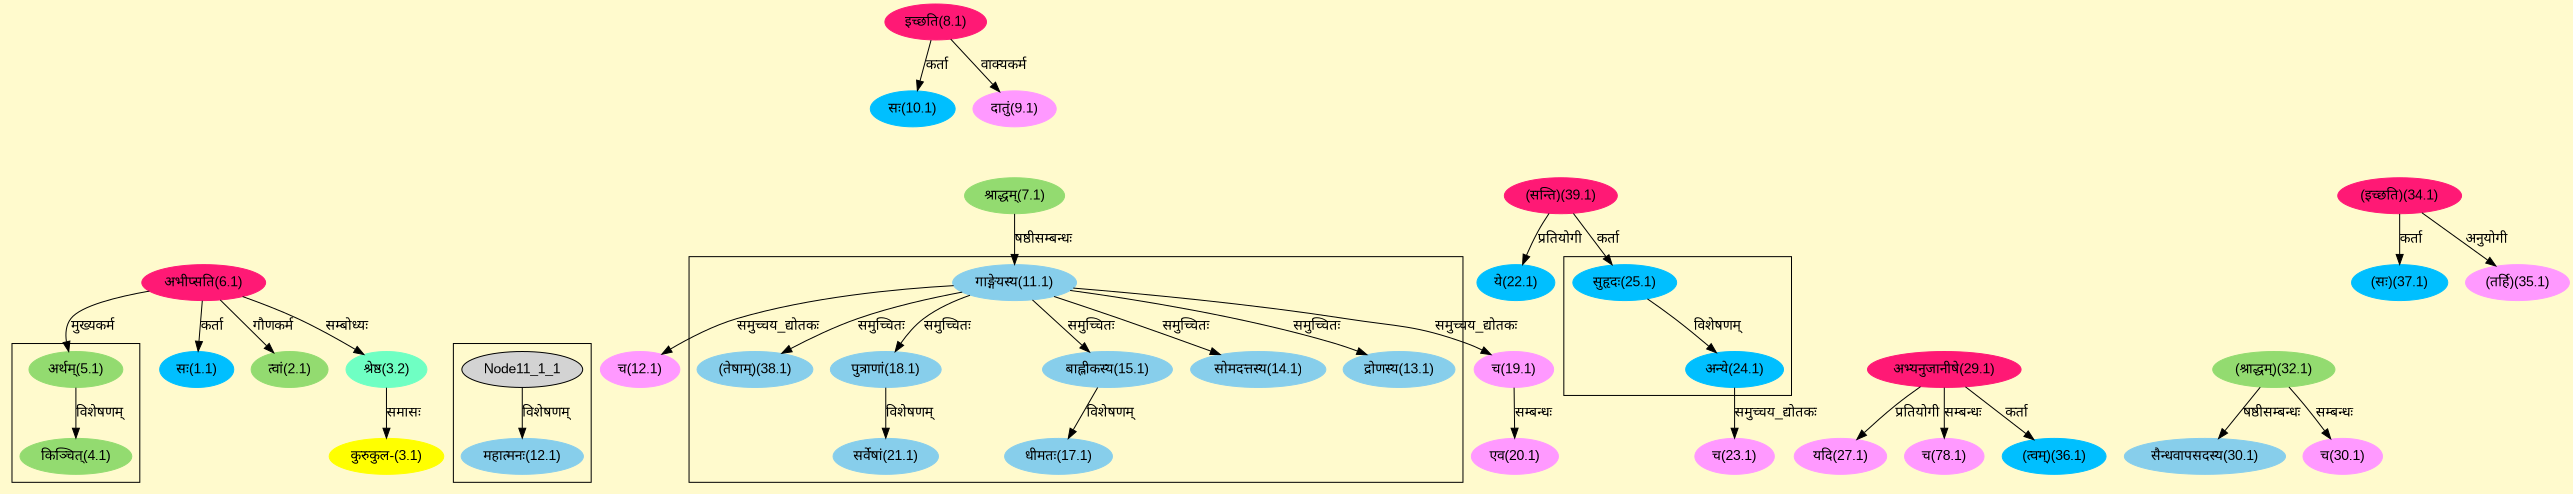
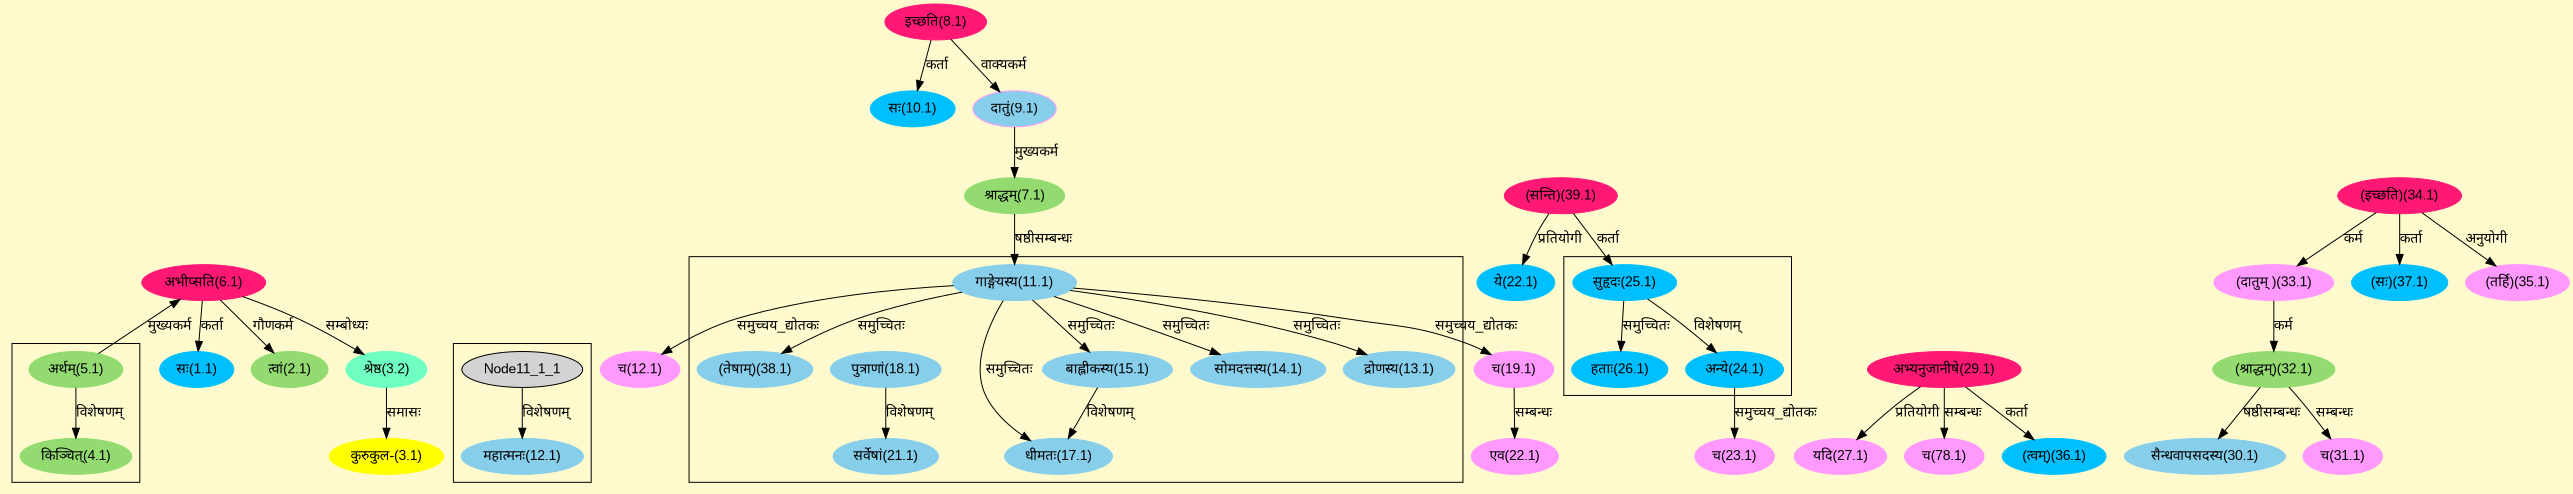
node "दातुं(9.1)": fillcolor #ff99ff -> #87ceeb
edge "दातुं(9.1)" -> "श्राद्धम्(7.1)": added, label "मुख्यकर्म"
node "(दातुम् )(33.1)": added
edge "अभीप्सति(6.1)" -> "अर्थम्(5.1)": reversed
edge "गाङ्गेयस्य(11.1)" -> "पुत्राणां(18.1)": now "गाङ्गेयस्य(11.1)" -> "धीमतः(17.1)"
node "हताः(26.1)": added
node "एव(20.1)": label "एव(20.1)" -> "एव(22.1)"
node "च(30.1)": label "च(30.1)" -> "च(31.1)"
